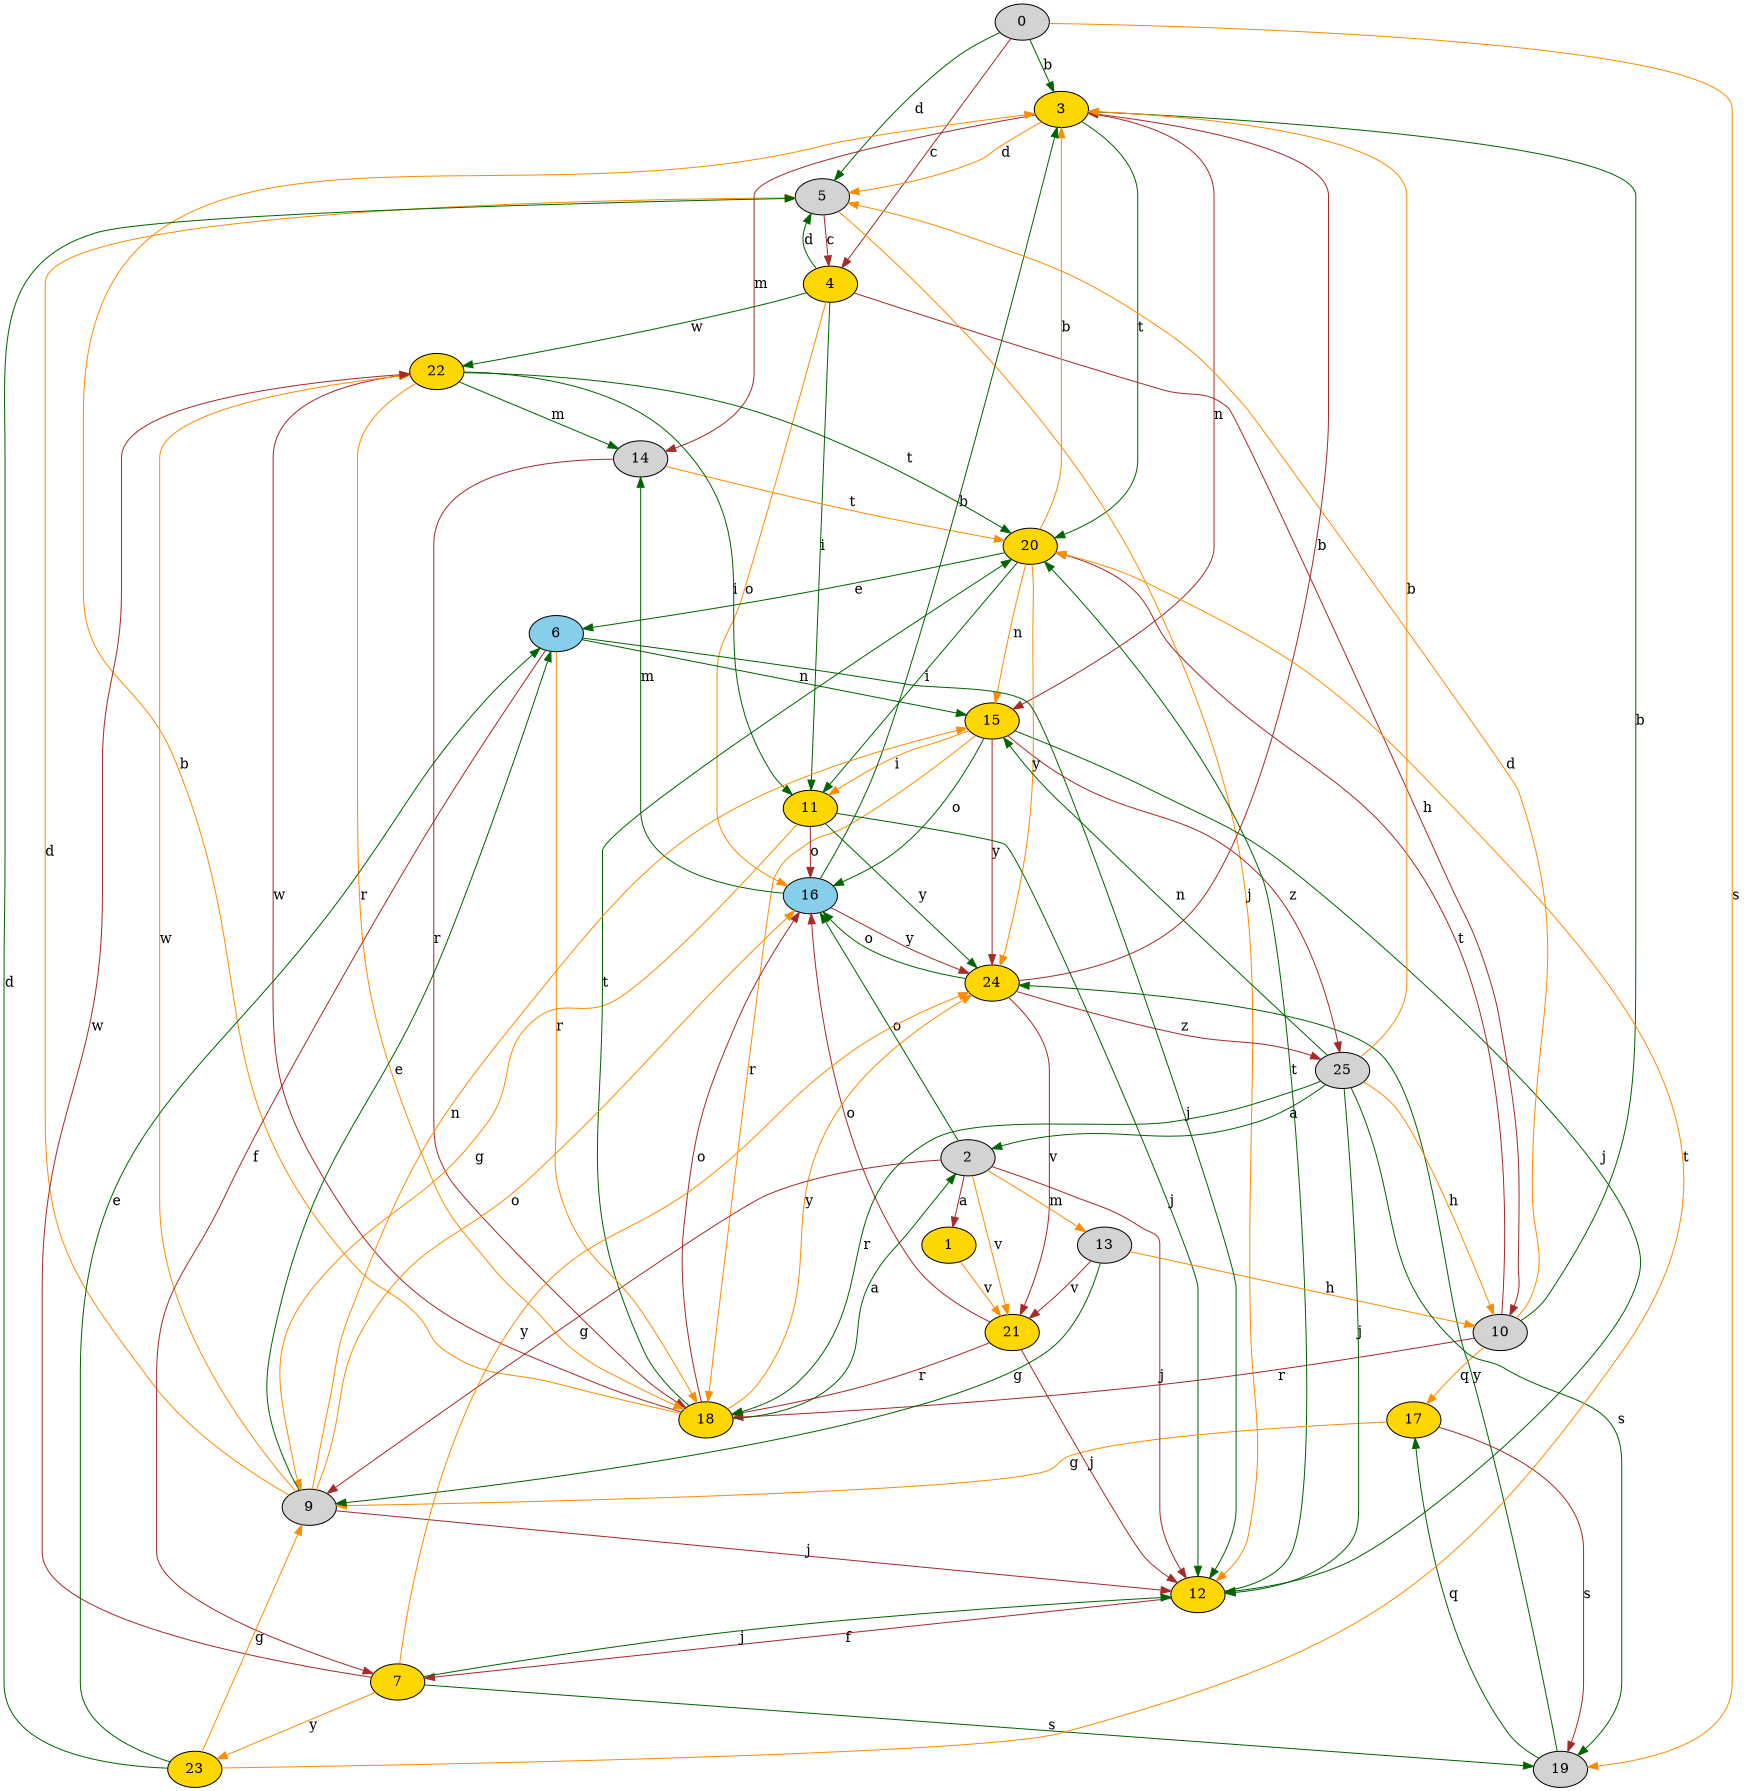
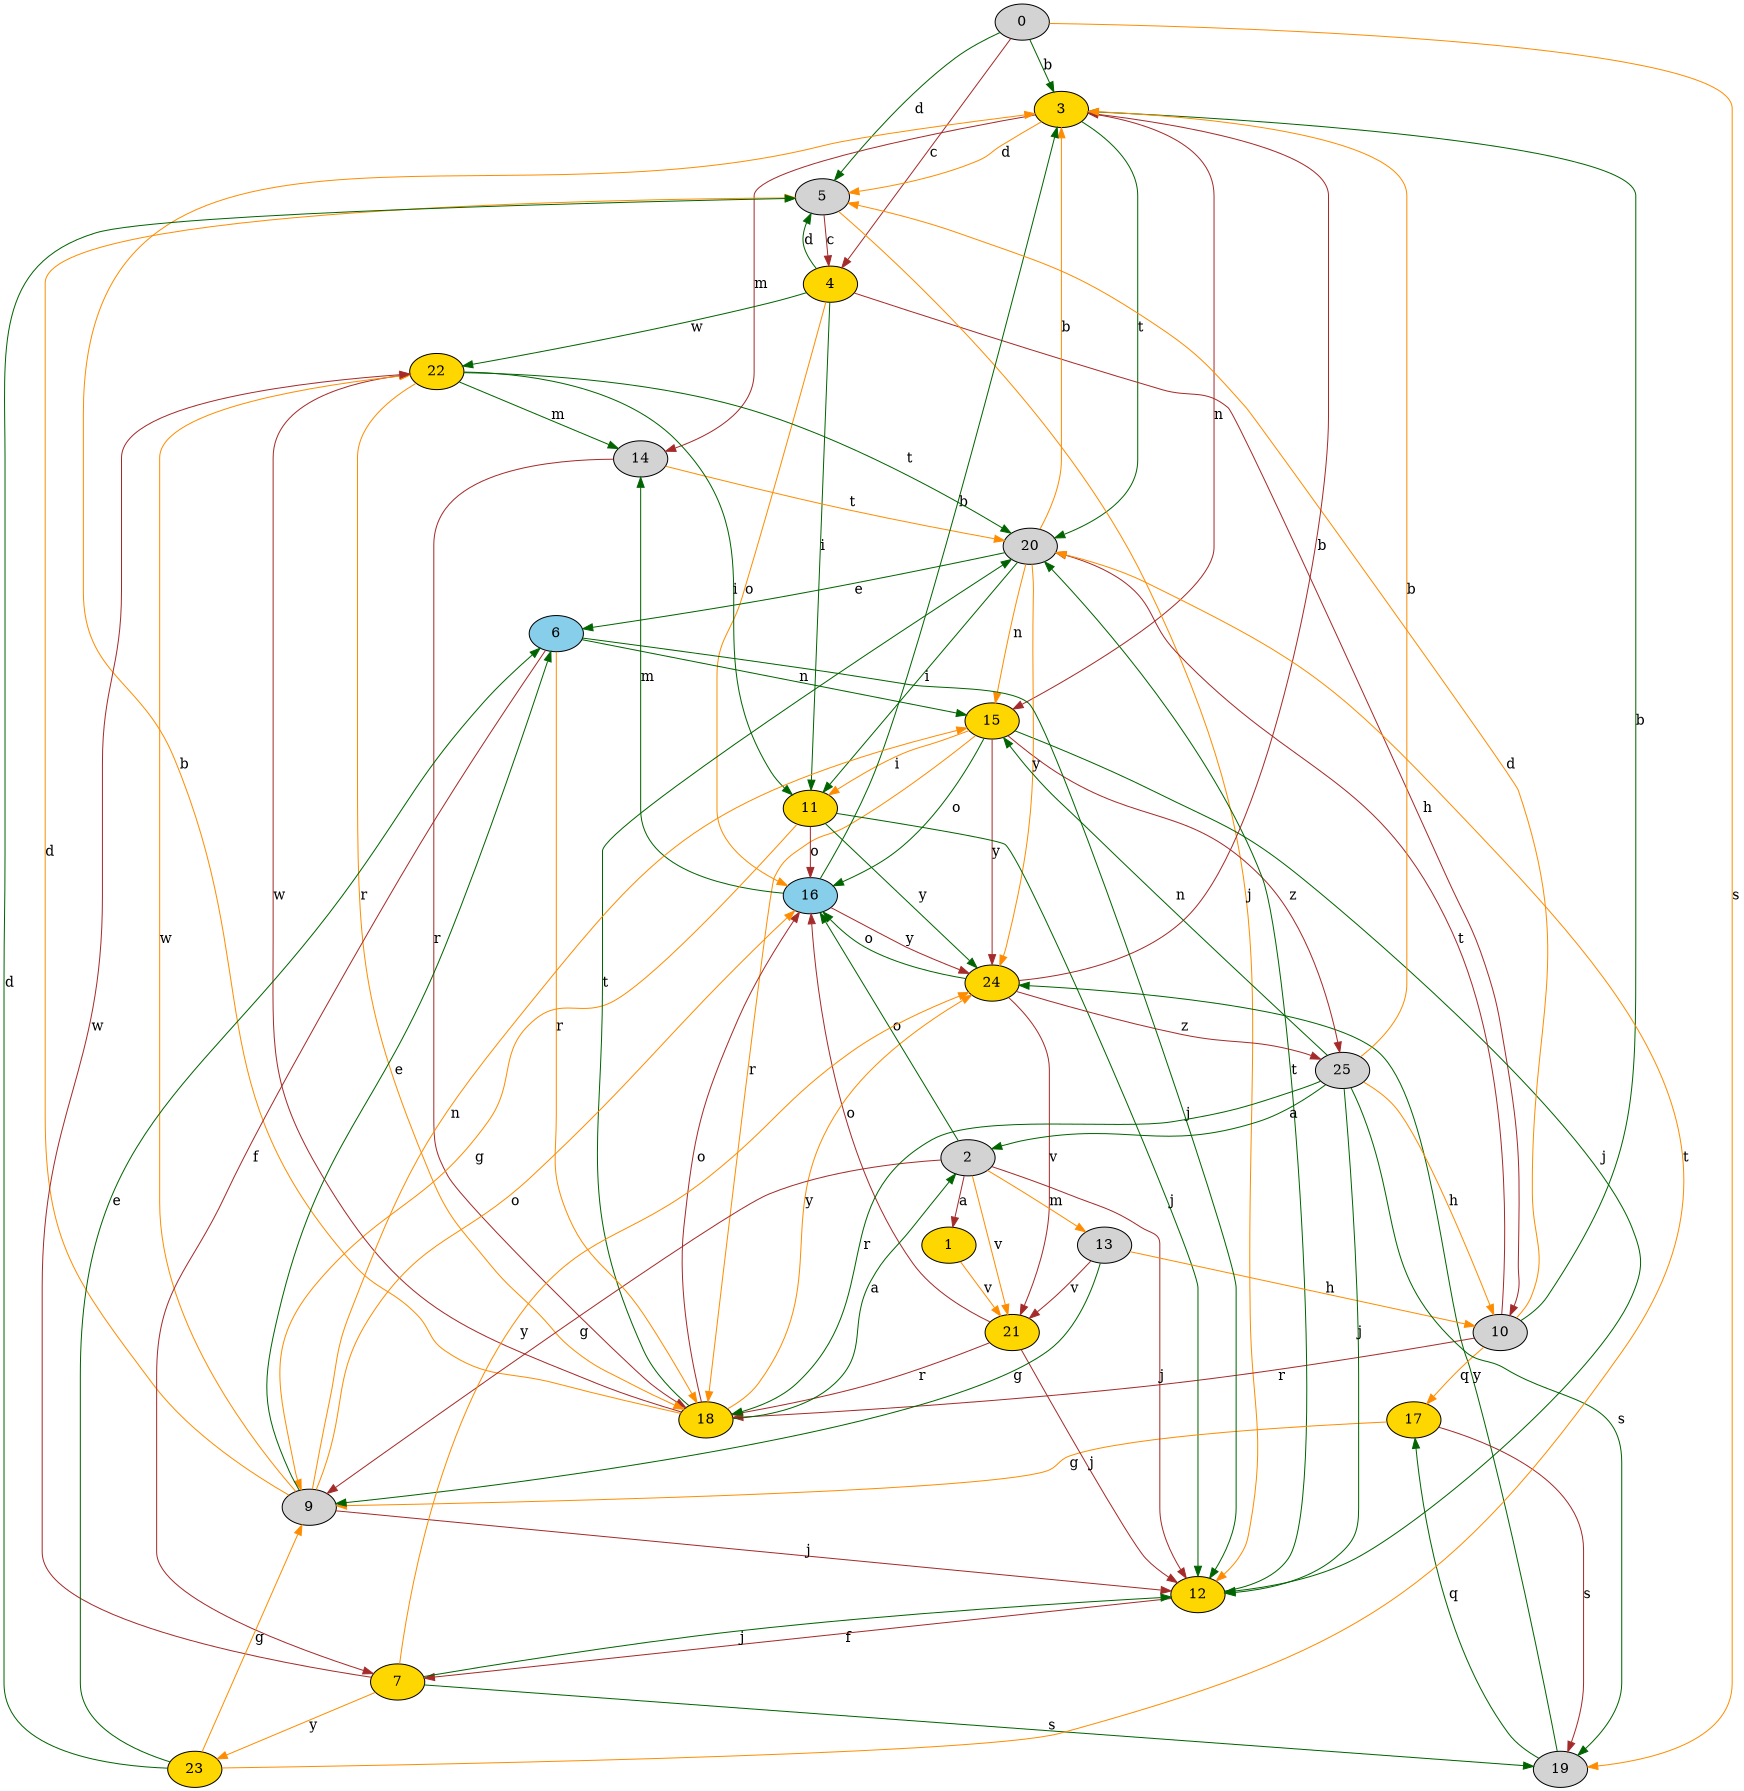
node "20": fillcolor gold -> lightgrey
